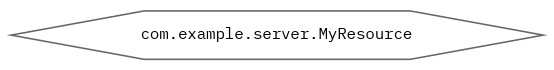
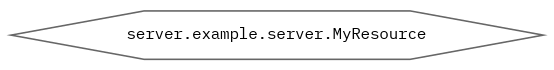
node "com.example.server.MyResource": label "com.example.server.MyResource" -> "server.example.server.MyResource"
